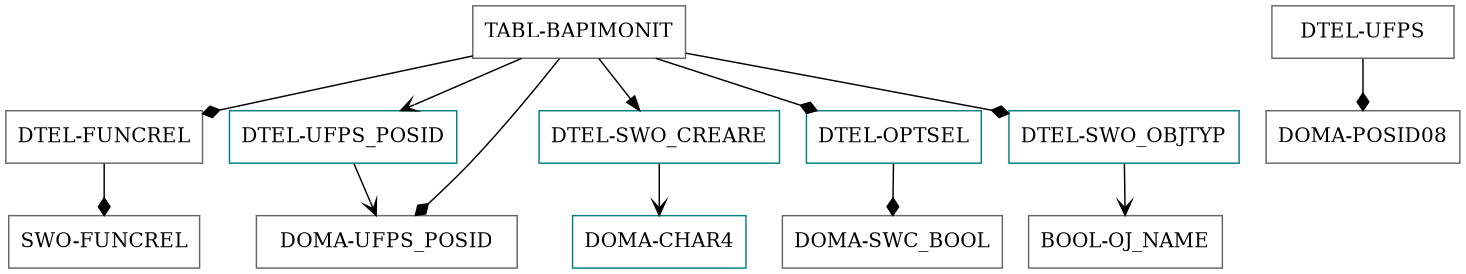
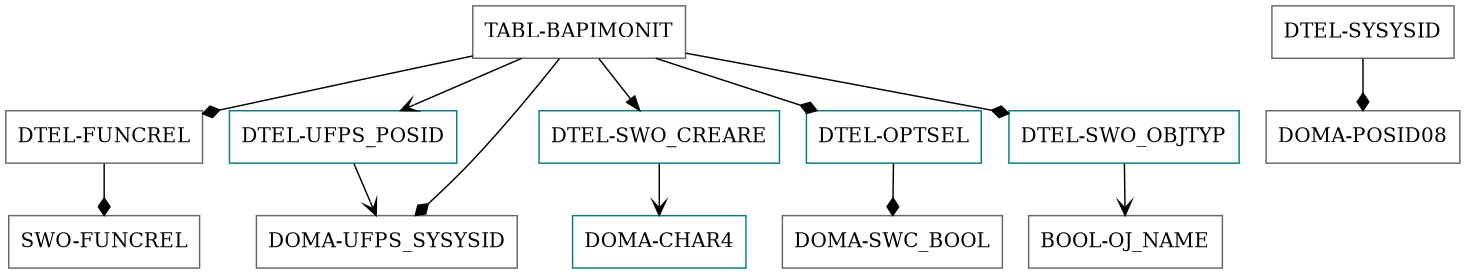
node "DTEL-UFPS": label "DTEL-UFPS" -> "DTEL-SYSYSID"
node "DOMA-UFPS_POSID": label "DOMA-UFPS_POSID" -> "DOMA-UFPS_SYSYSID"
